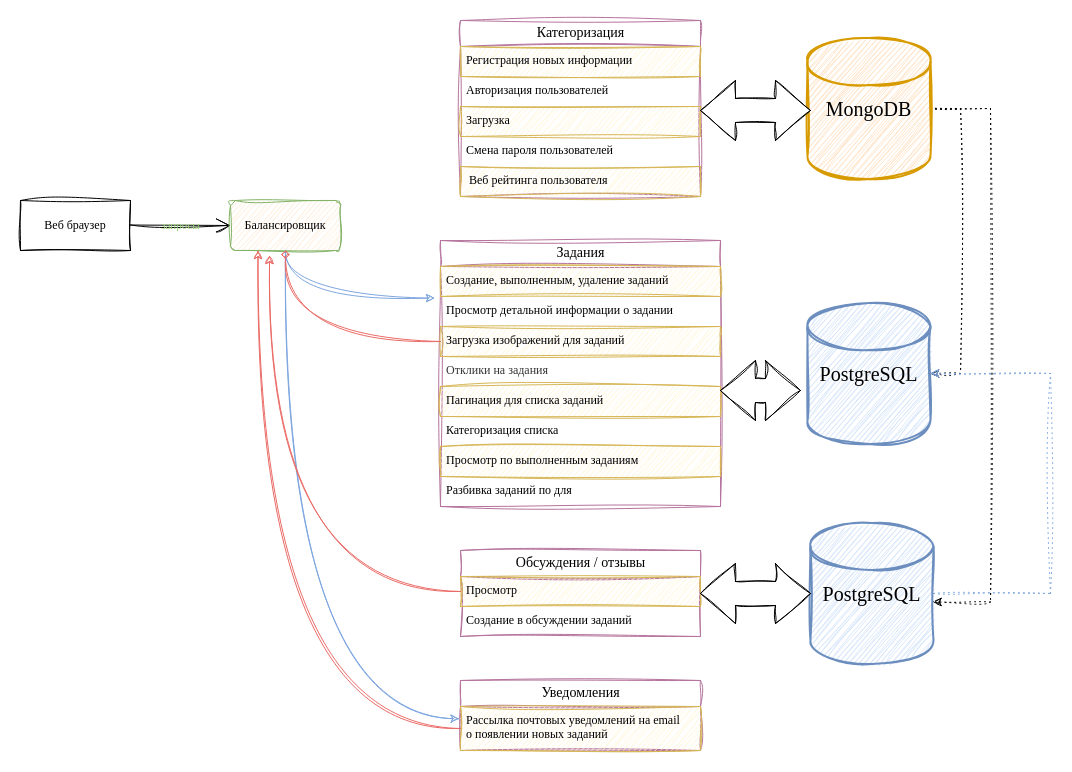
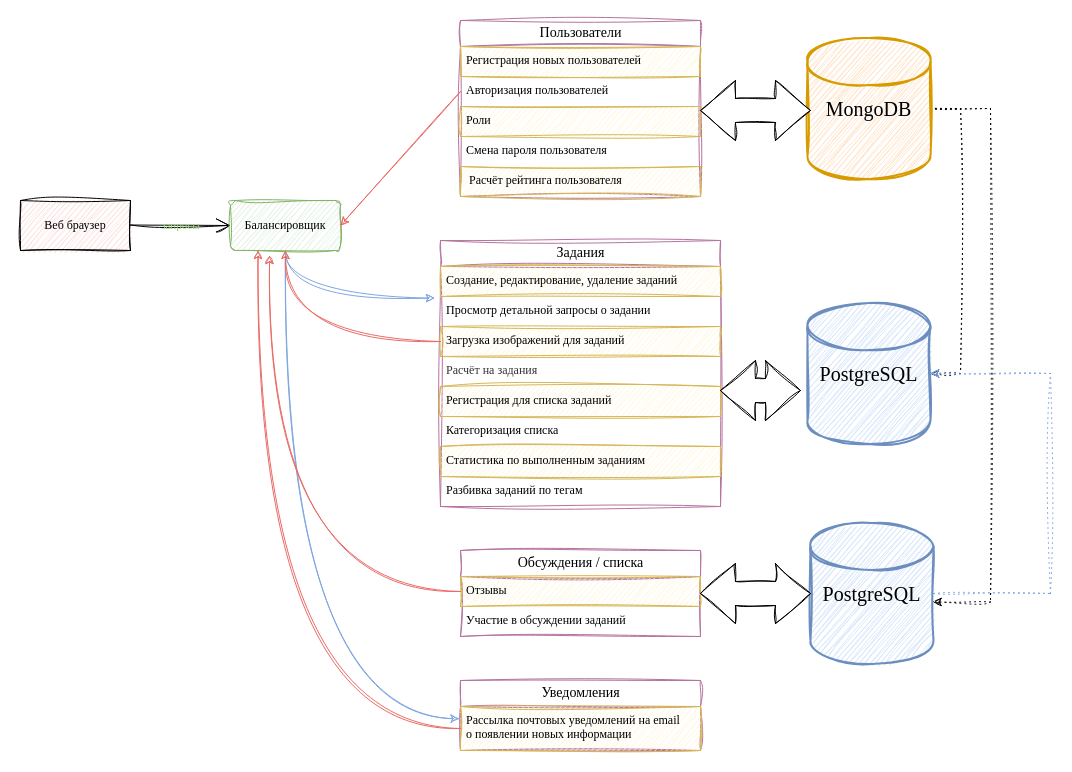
node "Категоризация": label "Категоризация" -> "Пользователи"
node "Регистрация новых информации": label "Регистрация новых информации" -> "Регистрация новых пользователей"
node "Загрузка": label "Загрузка" -> "Роли"
node "Смена пароля пользователей": label "Смена пароля пользователей" -> "Смена пароля пользователя"
edge "Авторизация пользователей" -> "Балансировщик": added
node "Веб рейтинга пользователя": label "Веб рейтинга пользователя" -> "Расчёт рейтинга пользователя"
node "Веб браузер": fillcolor #ffffff -> #f8cecc
node "Балансировщик": fillcolor #ffe6cc -> #d5e8d4
node "Создание, выполненным, удаление заданий": label "Создание, выполненным, удаление заданий" -> "Создание, редактирование, удаление заданий"
edge "Загрузка изображений для заданий" -> "Балансировщик": arrowhead diamond -> classic
node "Просмотр детальной информации о задании": label "Просмотр детальной информации о задании" -> "Просмотр детальной запросы о задании"
node "Отклики на задания": label "Отклики на задания" -> "Расчёт на задания"
node "Пагинация для списка заданий": label "Пагинация для списка заданий" -> "Регистрация для списка заданий"
node "Просмотр по выполненным заданиям": label "Просмотр по выполненным заданиям" -> "Статистика по выполненным заданиям"
node "Разбивка заданий по для": label "Разбивка заданий по для" -> "Разбивка заданий по тегам"
node "Обсуждения / отзывы": label "Обсуждения / отзывы" -> "Обсуждения / списка"
node "Просмотр": label "Просмотр" -> "Отзывы"
node "Создание в обсуждении заданий": label "Создание в обсуждении заданий" -> "Участие в обсуждении заданий"
node "Рассылка почтовых уведомлений на email о появлении новых заданий": label "Рассылка почтовых уведомлений на email о появлении новых заданий" -> "Рассылка почтовых уведомлений на email о появлении новых информации"
